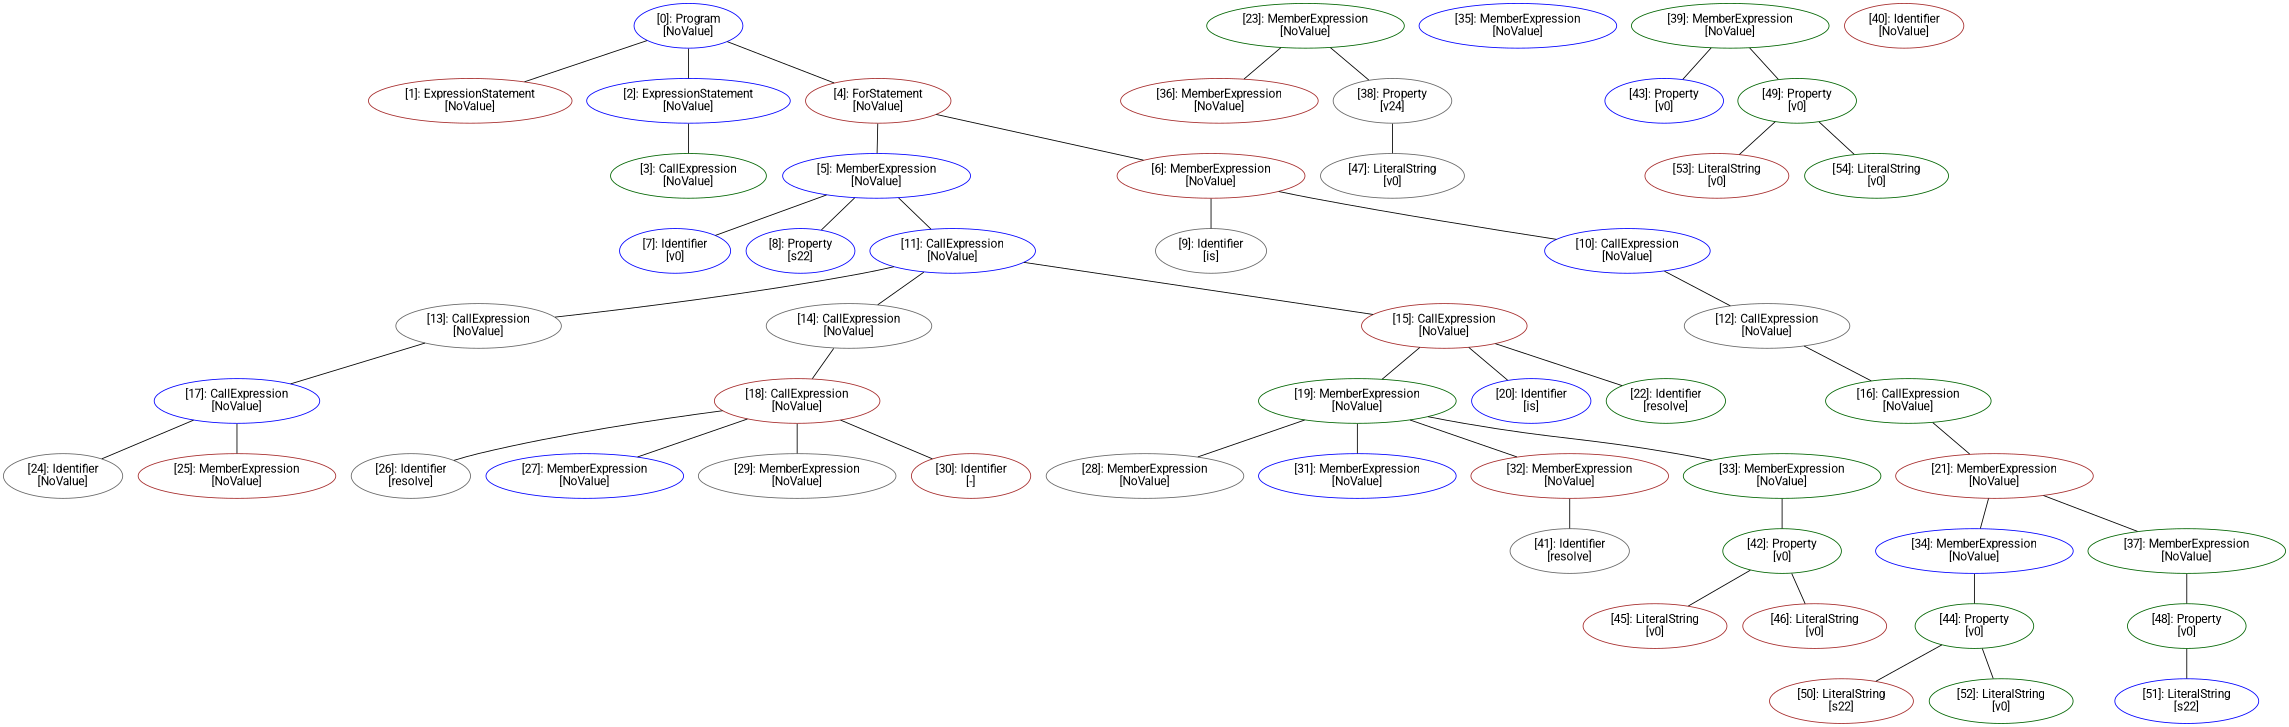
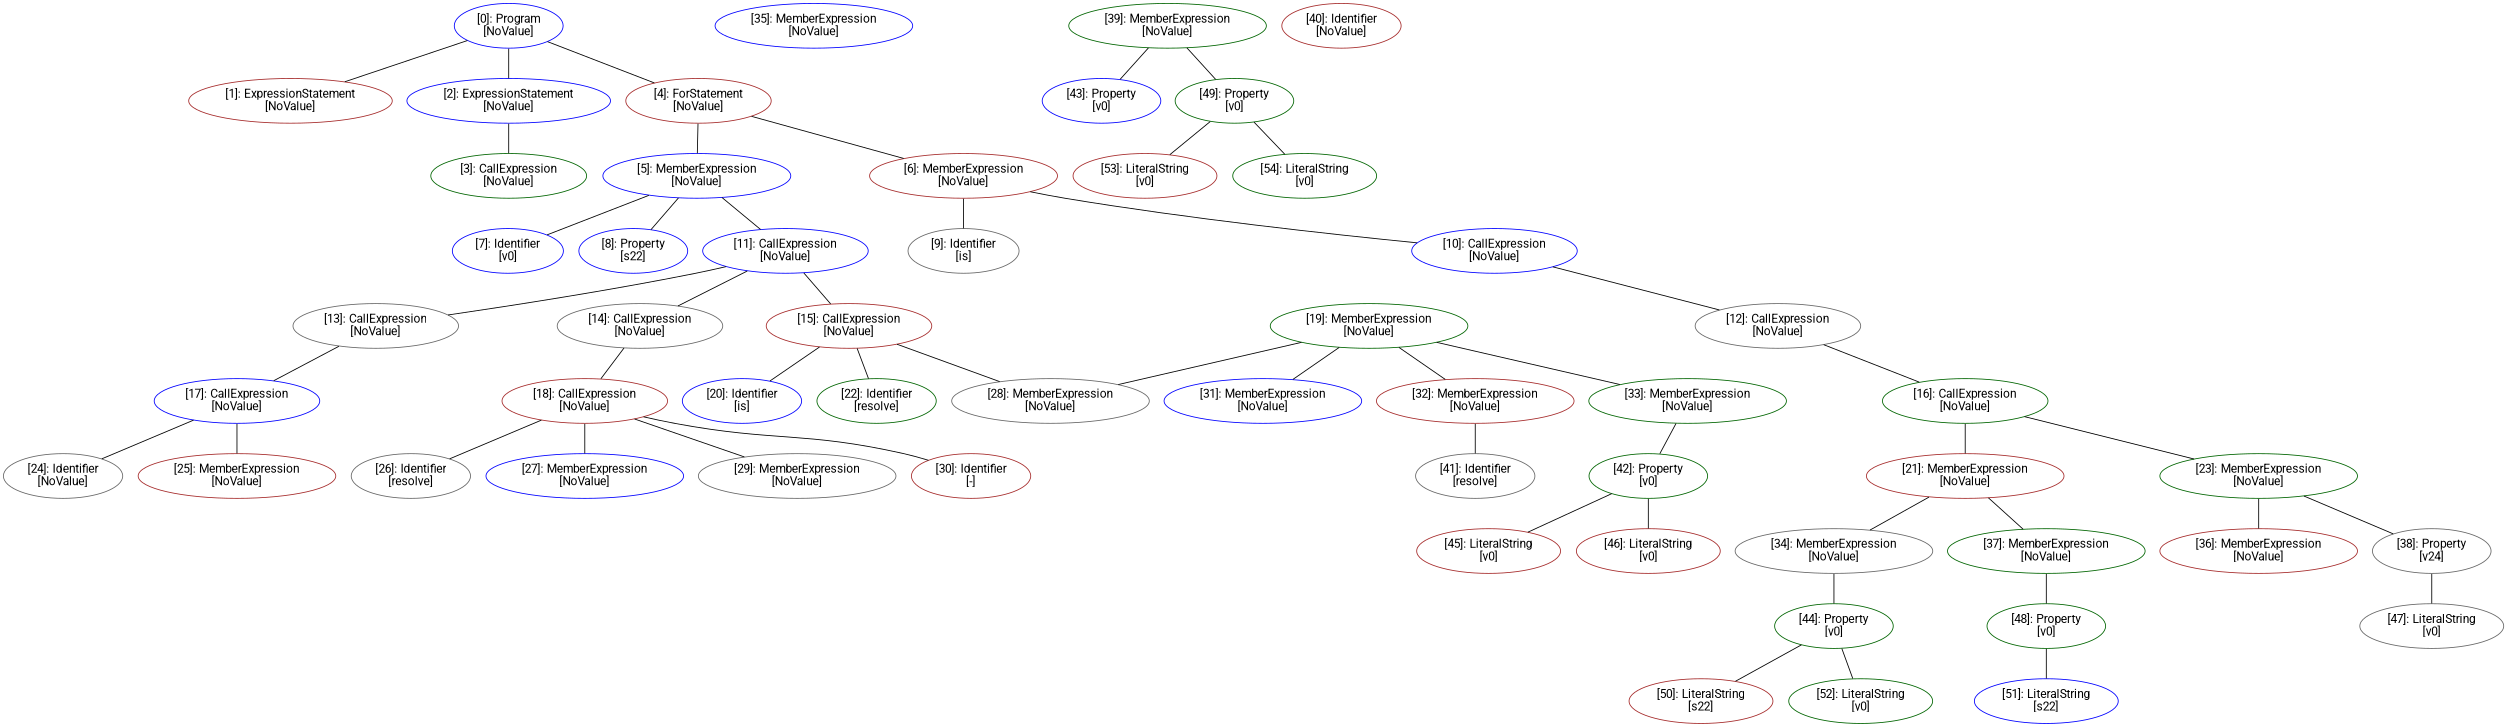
edge "[15]: CallExpression [NoValue]" -- "[19]: MemberExpression [NoValue]": now "[15]: CallExpression [NoValue]" -- "[28]: MemberExpression [NoValue]"
edge "[16]: CallExpression [NoValue]" -- "[23]: MemberExpression [NoValue]": added
node "[34]: MemberExpression [NoValue]": color blue -> gray40
